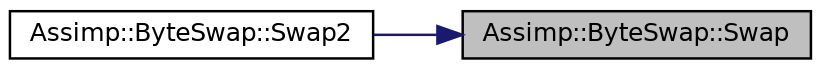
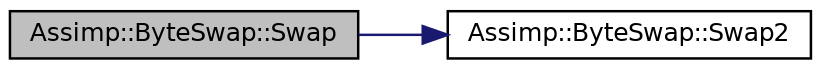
edge "Assimp::ByteSwap::Swap2" -> "Assimp::ByteSwap::Swap": reversed
